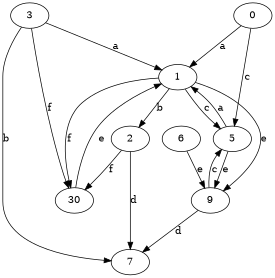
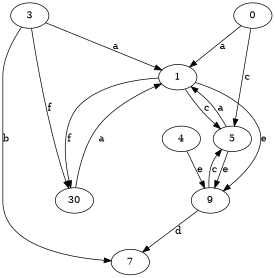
edge "30" -> "1": label "e" -> "a"
node "2": removed
node "6": label "6" -> "4"
